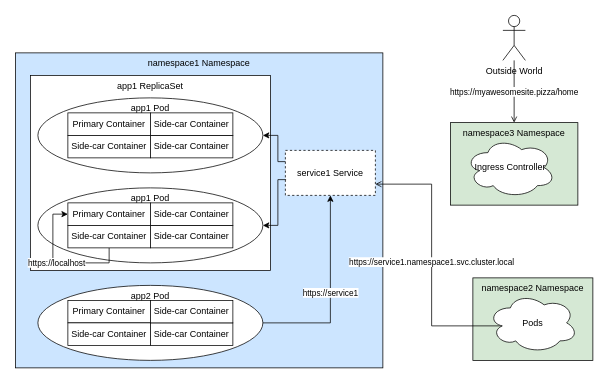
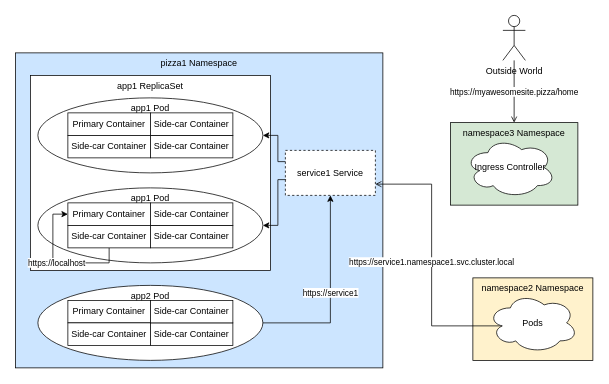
node "namespace1 Namespace": label "namespace1 Namespace" -> "pizza1 Namespace"
node "namespace2 Namespace": fillcolor #d5e8d4 -> #fff2cc
